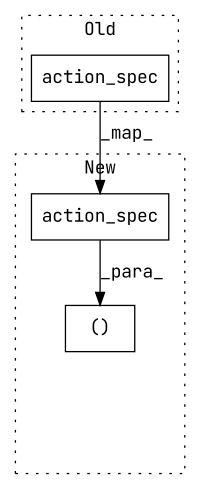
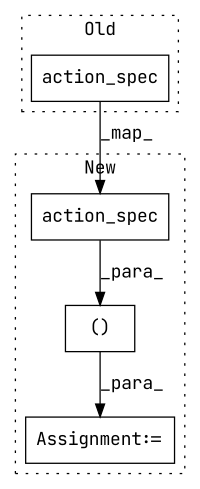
node "Assignment:=": added
